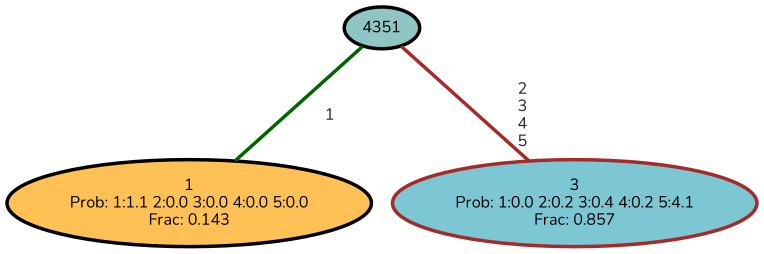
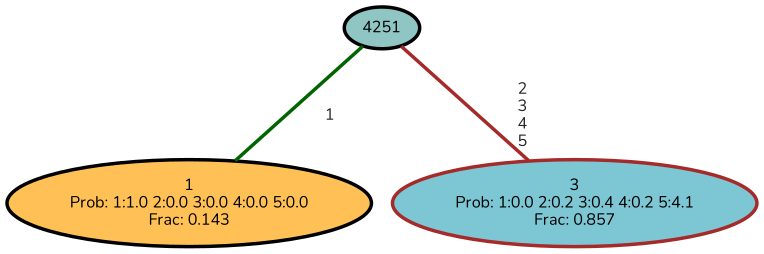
node "4351": label "4351" -> "4251"
node "1 Prob: 1:1.1 2:0.0 3:0.0 4:0.0 5:0.0 Frac: 0.143": label "1 Prob: 1:1.1 2:0.0 3:0.0 4:0.0 5:0.0 Frac: 0.143" -> "1 Prob: 1:1.0 2:0.0 3:0.0 4:0.0 5:0.0 Frac: 0.143"
